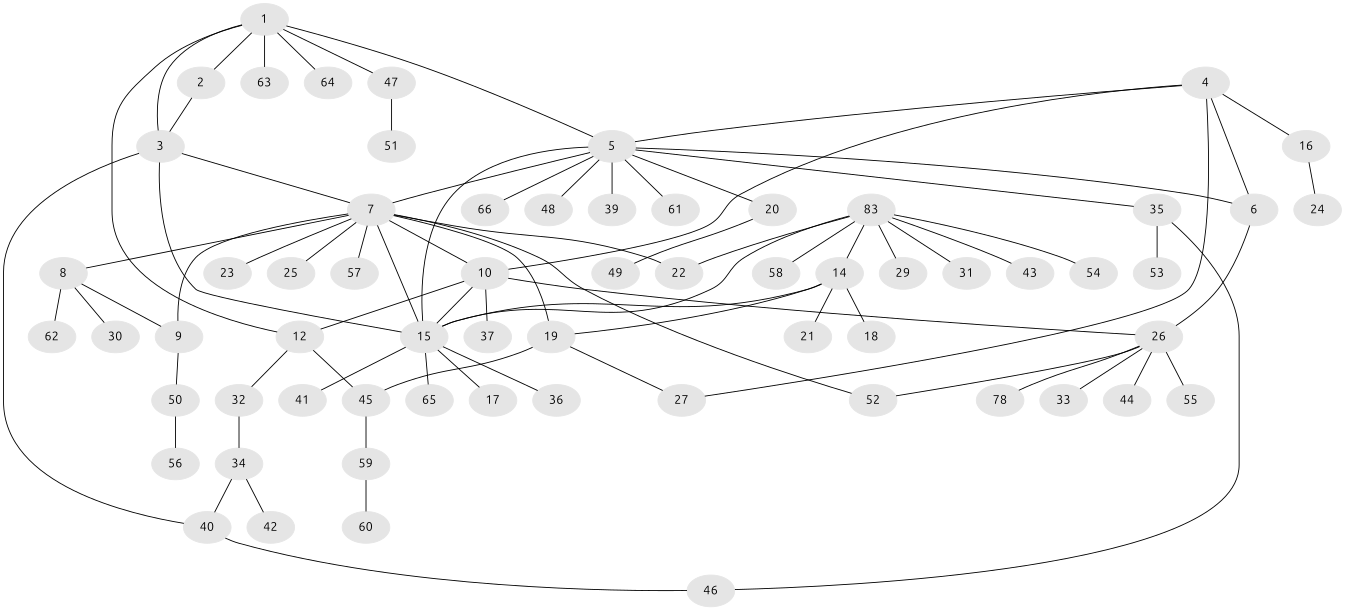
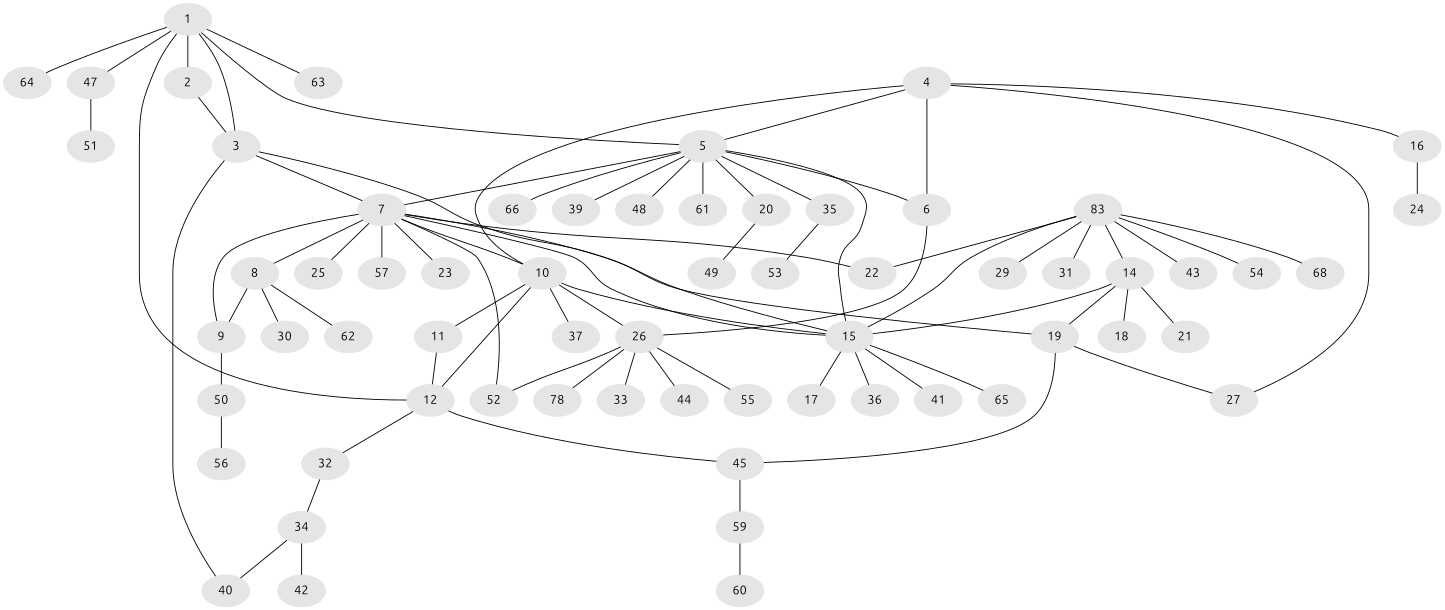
node "58": label "58" -> "68"
node "11": added
node "46": removed
